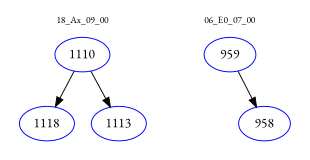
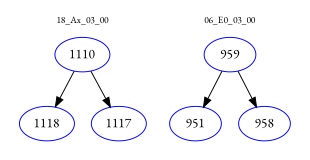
cluster "18_Ax_09_00": label "18_Ax_09_00" -> "18_Ax_03_00"
cluster "06_E0_07_00": label "06_E0_07_00" -> "06_E0_03_00"
node "1113": label "1113" -> "1117"
node "951": added
